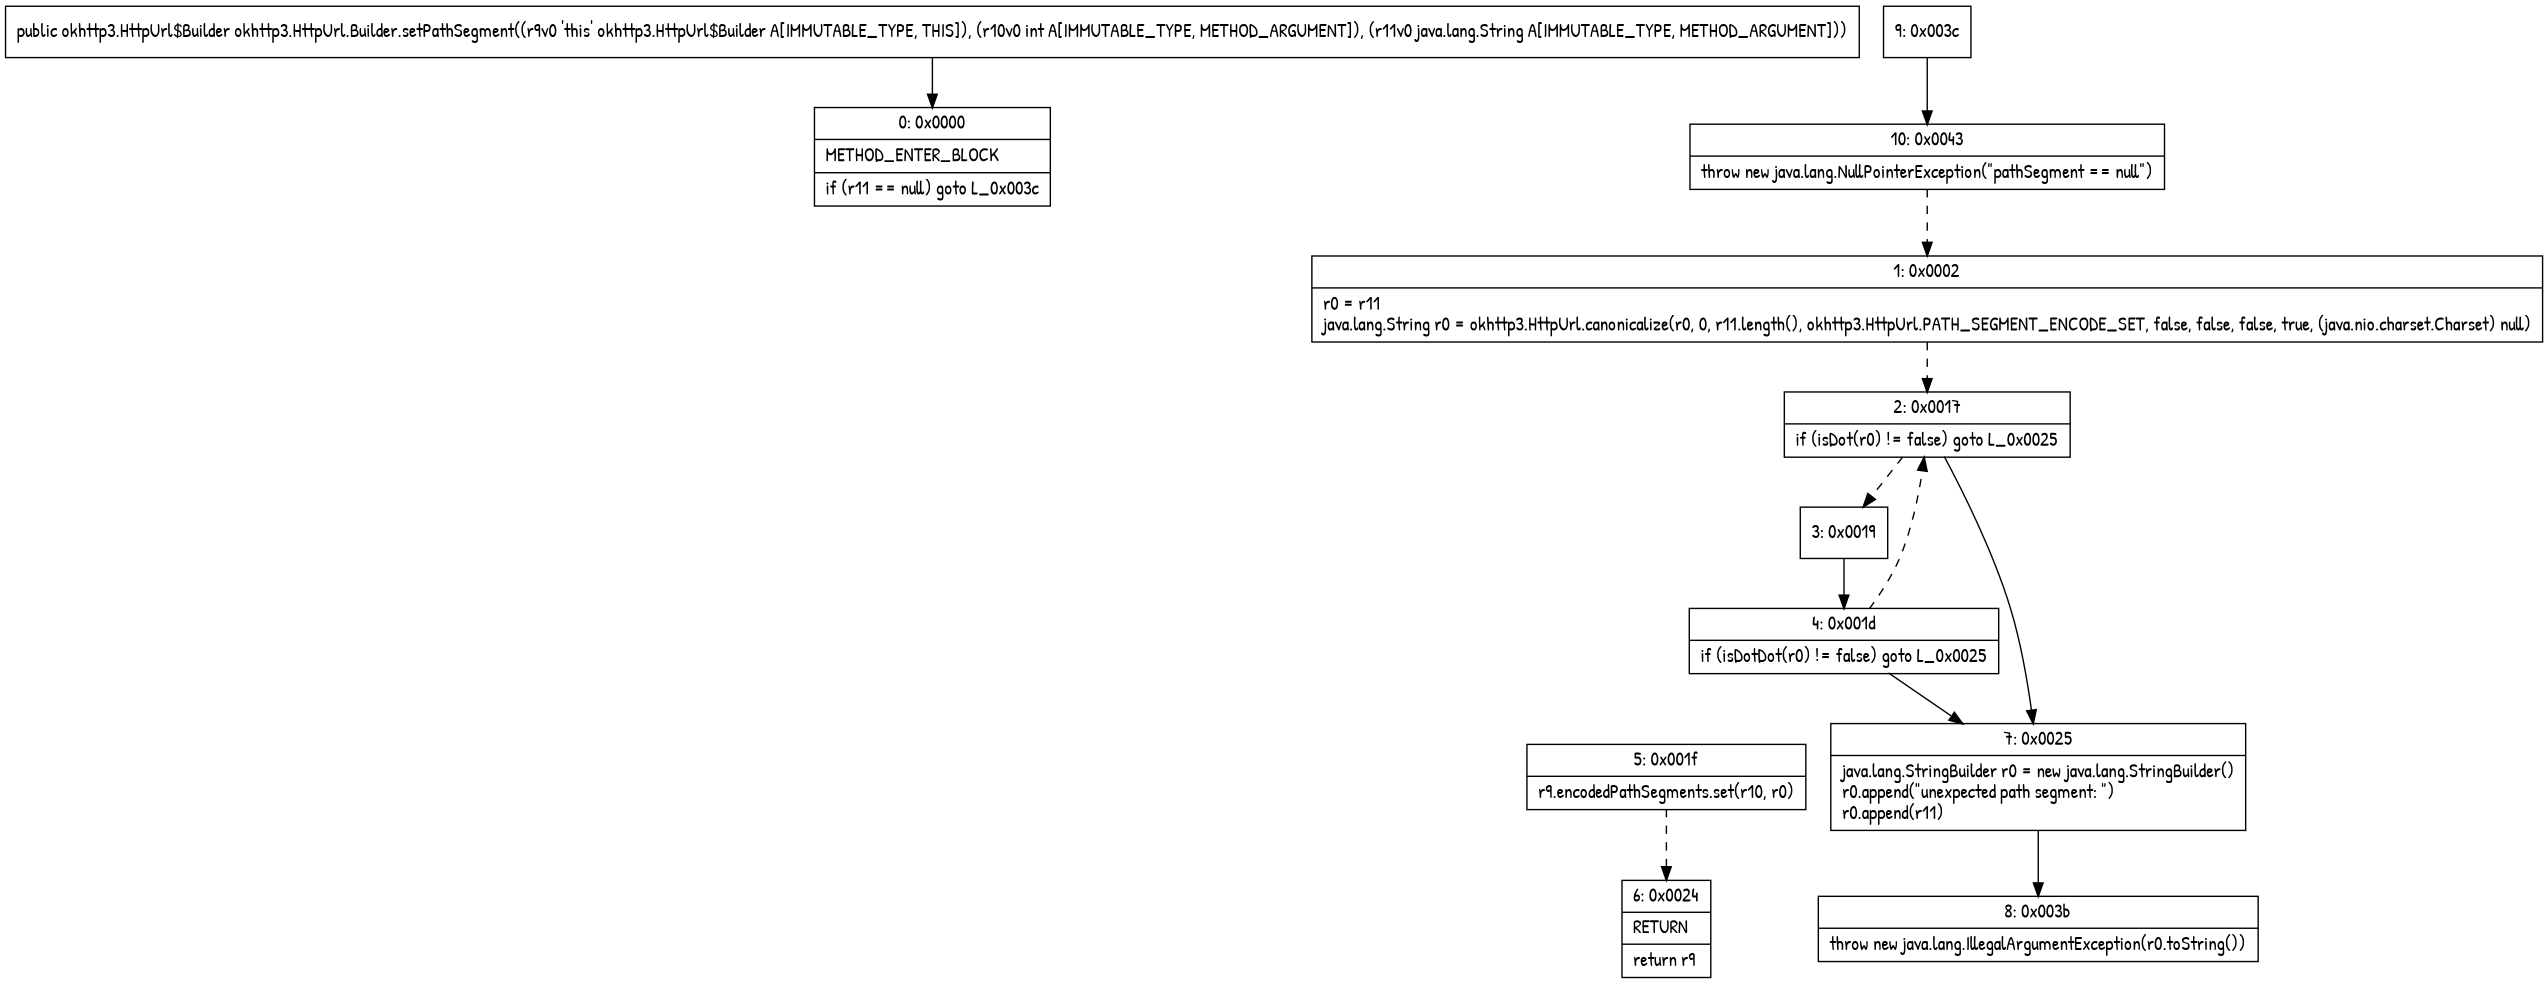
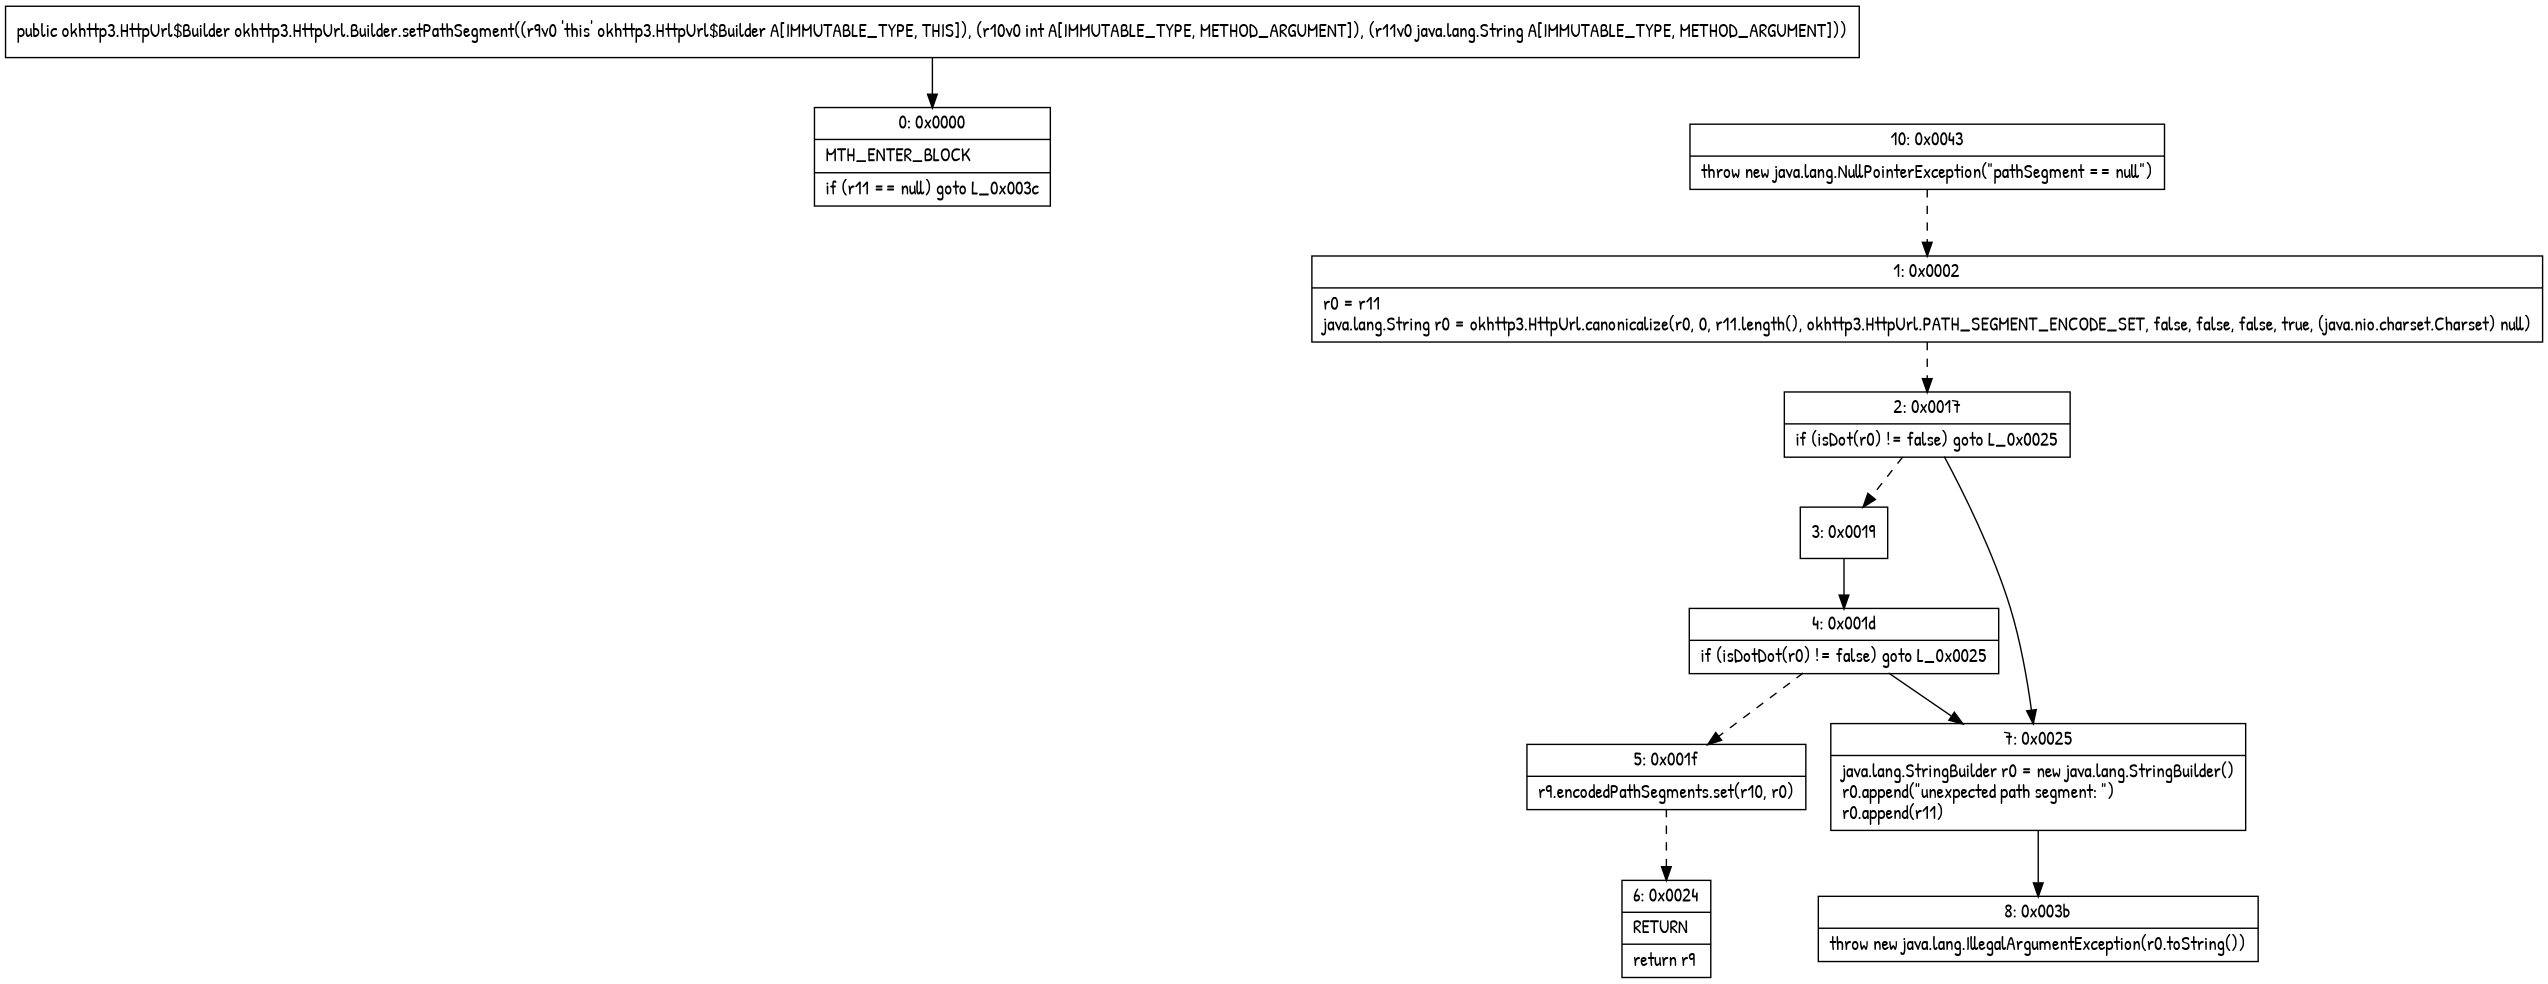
node "9: 0x003c": removed
node "0: 0x0000": text "METHOD_ENTER_BLOCK" -> "MTH_ENTER_BLOCK"
edge "4: 0x001d" -> "2: 0x0017": now "4: 0x001d" -> "5: 0x001f"
